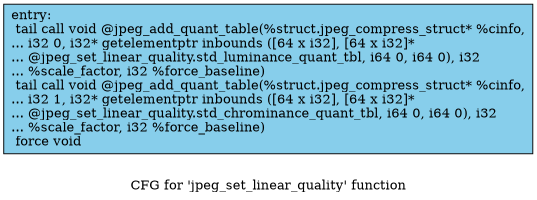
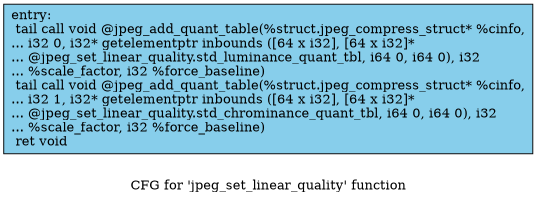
node "entry:": text "force void" -> "ret void"
